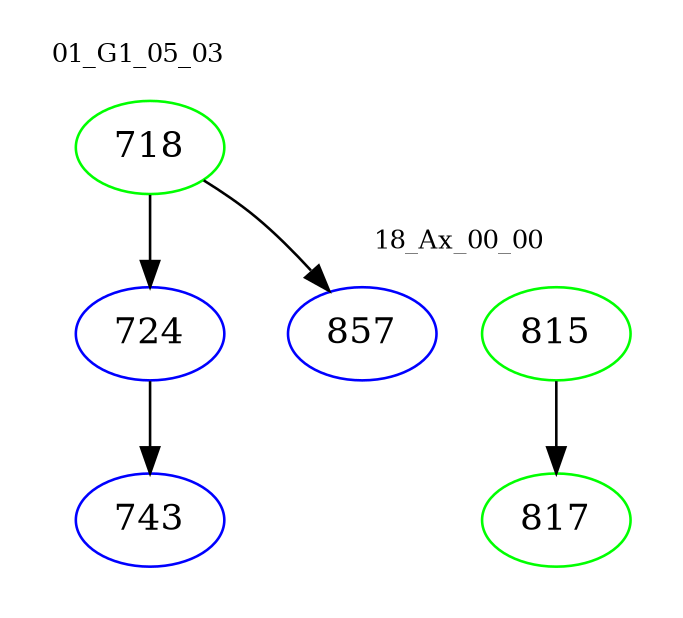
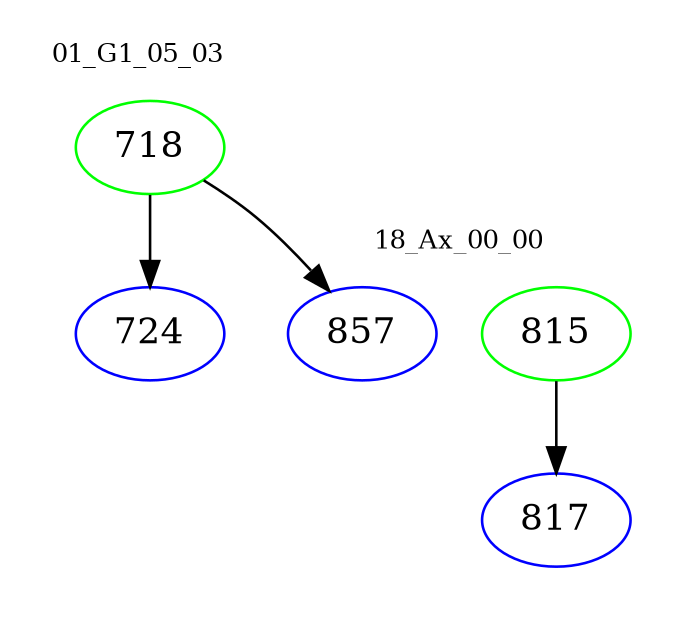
node "743": removed
node "817": color green -> blue
